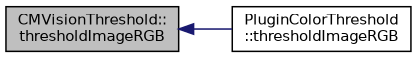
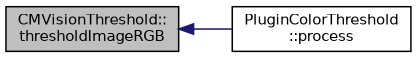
node "PluginColorThreshold ::thresholdImageRGB": label "PluginColorThreshold ::thresholdImageRGB" -> "PluginColorThreshold ::process"
